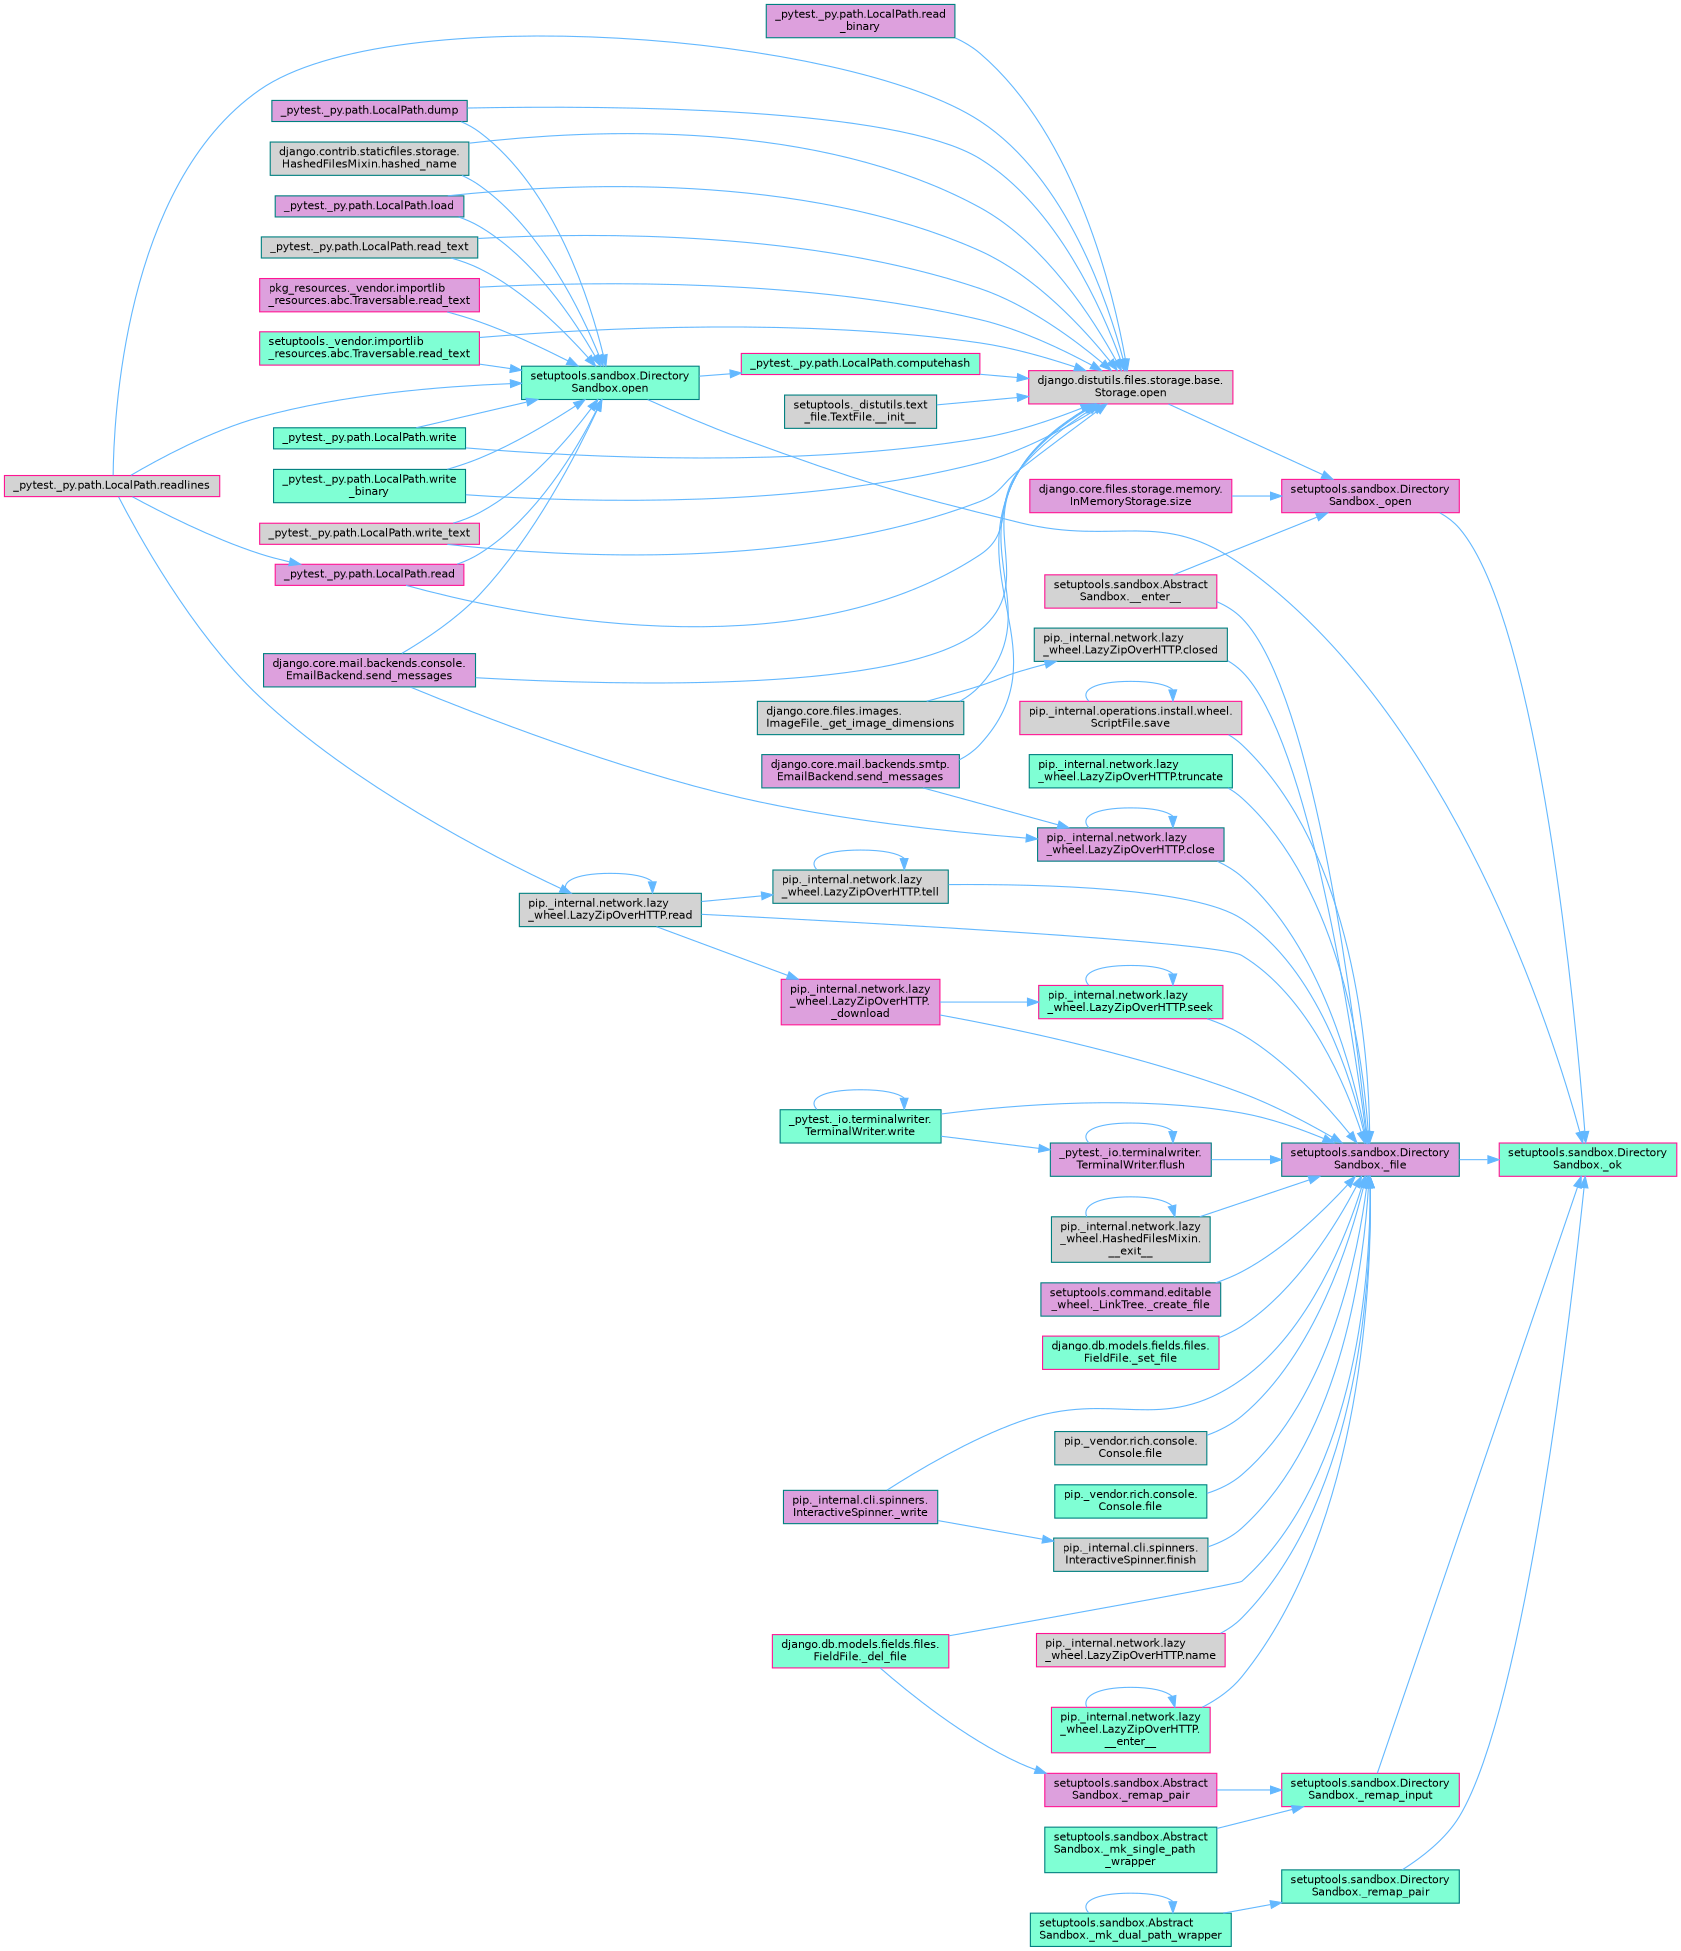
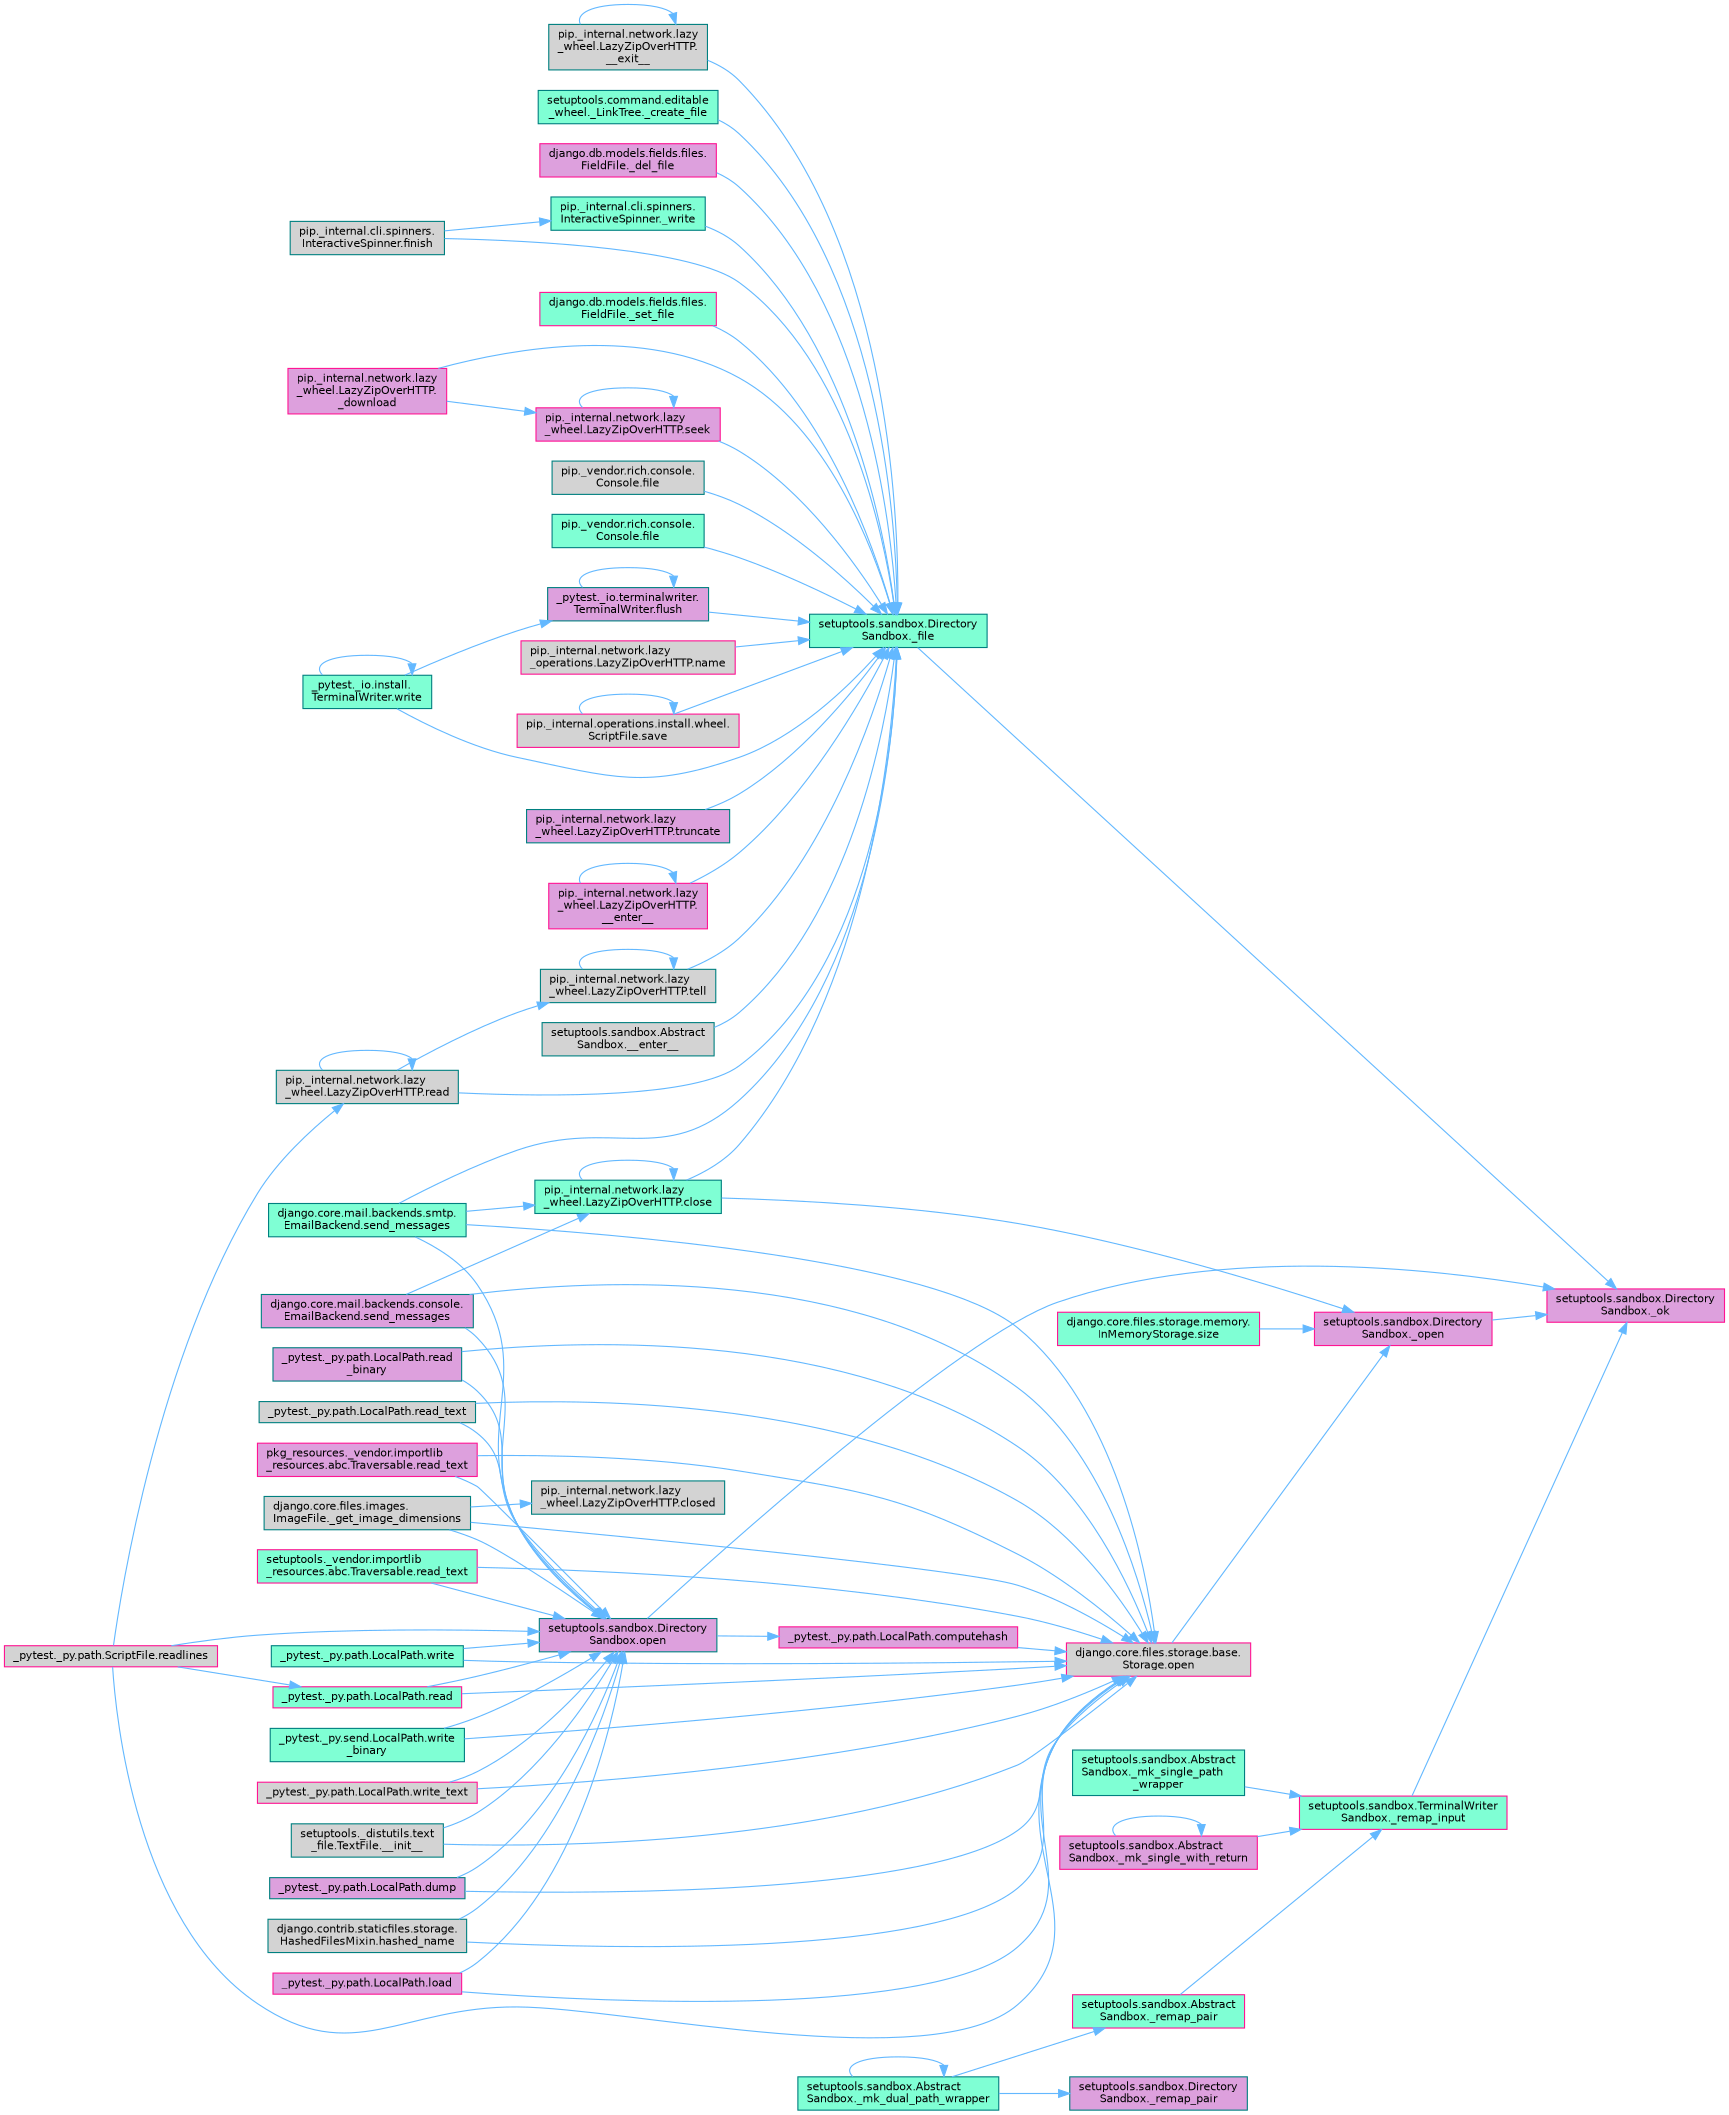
node "_pytest._py.path.LocalPath.load": color teal -> deeppink
node "_pytest._py.path.LocalPath.computehash": fillcolor aquamarine -> plum
node "setuptools.sandbox.Directory Sandbox.open": fillcolor aquamarine -> plum
node "django.distutils.files.storage.base. Storage.open": label "django.distutils.files.storage.base. Storage.open" -> "django.core.files.storage.base. Storage.open"
node "_pytest._py.path.LocalPath.readlines": label "_pytest._py.path.LocalPath.readlines" -> "_pytest._py.path.ScriptFile.readlines"
node "_pytest._py.path.LocalPath.write _binary": label "_pytest._py.path.LocalPath.write _binary" -> "_pytest._py.send.LocalPath.write _binary"
node "django.core.files.storage.memory. InMemoryStorage.size": fillcolor plum -> aquamarine
edge "setuptools.sandbox.Abstract Sandbox.__enter__" -> "setuptools.sandbox.Directory Sandbox._open": now "pip._internal.network.lazy _wheel.LazyZipOverHTTP.close" -> "setuptools.sandbox.Directory Sandbox._open"
node "_pytest._py.path.LocalPath.read": fillcolor plum -> aquamarine
node "setuptools.sandbox.Abstract Sandbox.__enter__": color deeppink -> teal
node "django.core.mail.backends.smtp. EmailBackend.send_messages": fillcolor plum -> aquamarine
node "pip._internal.network.lazy _wheel.LazyZipOverHTTP.truncate": fillcolor aquamarine -> plum
node "pip._internal.network.lazy _wheel.LazyZipOverHTTP.close": fillcolor plum -> aquamarine
edge "pip._internal.network.lazy _wheel.LazyZipOverHTTP.closed" -> "setuptools.sandbox.Directory Sandbox._file": now "django.core.mail.backends.smtp. EmailBackend.send_messages" -> "setuptools.sandbox.Directory Sandbox._file"
edge "pip._internal.network.lazy _wheel.LazyZipOverHTTP.read" -> "pip._internal.network.lazy _wheel.LazyZipOverHTTP. _download": removed
node "pip._internal.network.lazy _wheel.LazyZipOverHTTP.seek": fillcolor aquamarine -> plum
node "_pytest._io.terminalwriter. TerminalWriter.write": label "_pytest._io.terminalwriter. TerminalWriter.write" -> "_pytest._io.install. TerminalWriter.write"
node "setuptools.sandbox.Directory Sandbox._file": fillcolor plum -> aquamarine
node "setuptools.sandbox.Directory Sandbox._ok": fillcolor aquamarine -> plum
node "pip._internal.network.lazy _wheel.HashedFilesMixin. __exit__": label "pip._internal.network.lazy _wheel.HashedFilesMixin. __exit__" -> "pip._internal.network.lazy _wheel.LazyZipOverHTTP. __exit__"
node "setuptools.command.editable _wheel._LinkTree._create_file": fillcolor plum -> aquamarine
edge "django.core.mail.backends.smtp. EmailBackend.send_messages" -> "setuptools.sandbox.Directory Sandbox.open": added
edge "_pytest._py.path.LocalPath.read _binary" -> "setuptools.sandbox.Directory Sandbox.open": added
node "pip._internal.cli.spinners. InteractiveSpinner._write": fillcolor plum -> aquamarine
edge "pip._internal.cli.spinners. InteractiveSpinner._write" -> "pip._internal.cli.spinners. InteractiveSpinner.finish": reversed
edge "setuptools.sandbox.Directory Sandbox._remap_pair" -> "setuptools.sandbox.Directory Sandbox._ok": removed
edge "django.core.files.images. ImageFile._get_image_dimensions" -> "setuptools.sandbox.Directory Sandbox.open": added
node "pip._internal.network.lazy _wheel.LazyZipOverHTTP.name": label "pip._internal.network.lazy _wheel.LazyZipOverHTTP.name" -> "pip._internal.network.lazy _operations.LazyZipOverHTTP.name"
node "django.db.models.fields.files. FieldFile._del_file": fillcolor aquamarine -> plum
edge "django.db.models.fields.files. FieldFile._del_file" -> "setuptools.sandbox.Abstract Sandbox._remap_pair": now "setuptools.sandbox.Abstract Sandbox._mk_dual_path_wrapper" -> "setuptools.sandbox.Abstract Sandbox._remap_pair"
node "pip._internal.network.lazy _wheel.LazyZipOverHTTP. __enter__": fillcolor aquamarine -> plum
edge "setuptools._distutils.text _file.TextFile.__init__" -> "setuptools.sandbox.Directory Sandbox.open": added
node "setuptools.sandbox.Abstract Sandbox._remap_pair": fillcolor plum -> aquamarine
node "setuptools.sandbox.Directory Sandbox._remap_input": label "setuptools.sandbox.Directory Sandbox._remap_input" -> "setuptools.sandbox.TerminalWriter Sandbox._remap_input"
node "setuptools.sandbox.Abstract Sandbox._mk_single_with_return": added
node "setuptools.sandbox.Directory Sandbox._remap_pair": fillcolor aquamarine -> plum
